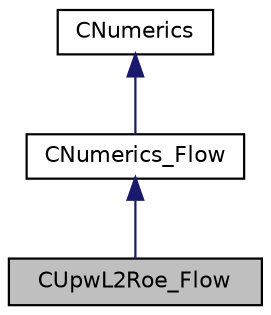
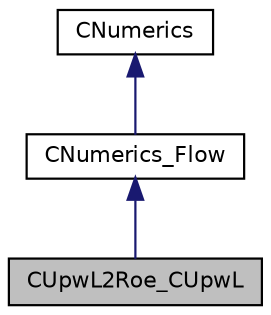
node "CUpwL2Roe_Flow": label "CUpwL2Roe_Flow" -> "CUpwL2Roe_CUpwL"
